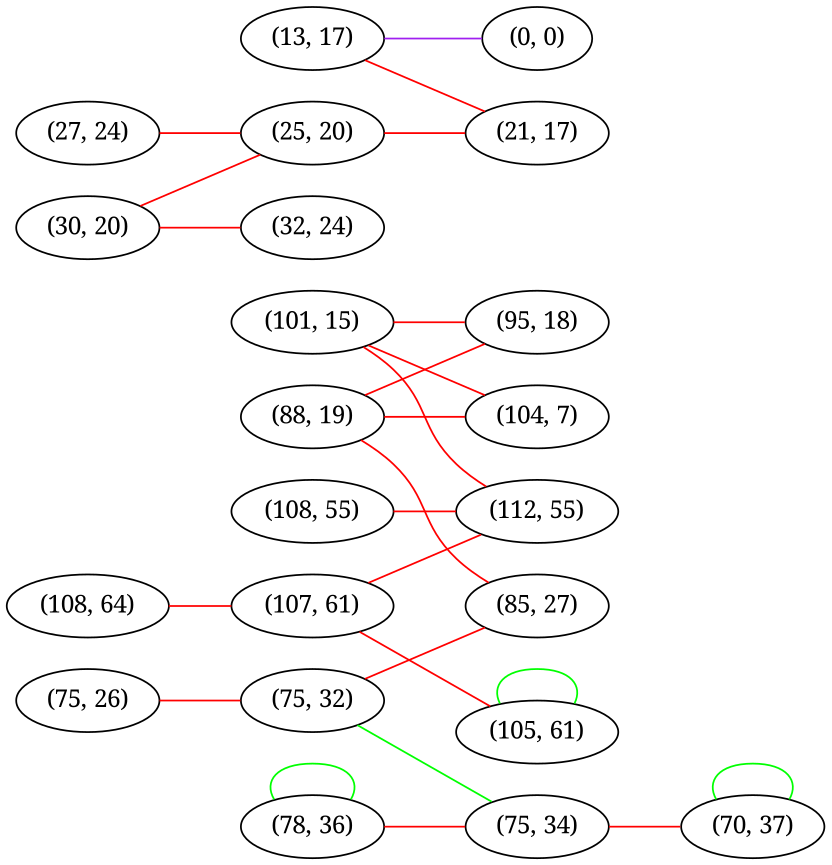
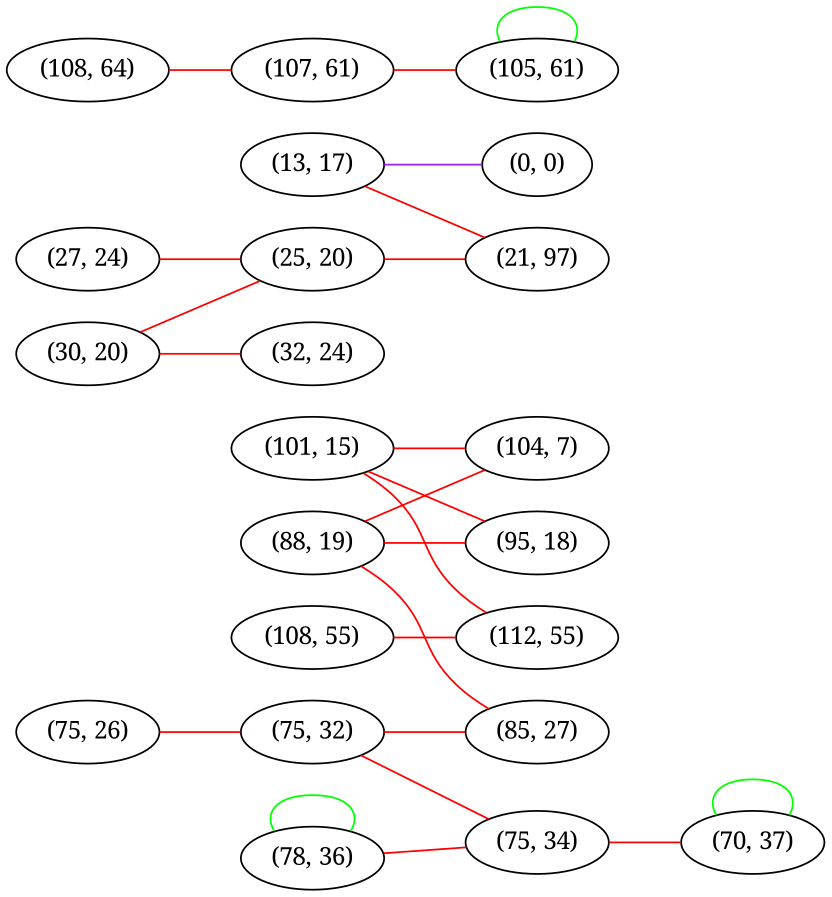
node "(21, 17)": label "(21, 17)" -> "(21, 97)"
edge "(112, 55)" -- "(107, 61)": removed
edge "(75, 32)" -- "(75, 34)": color green -> red
